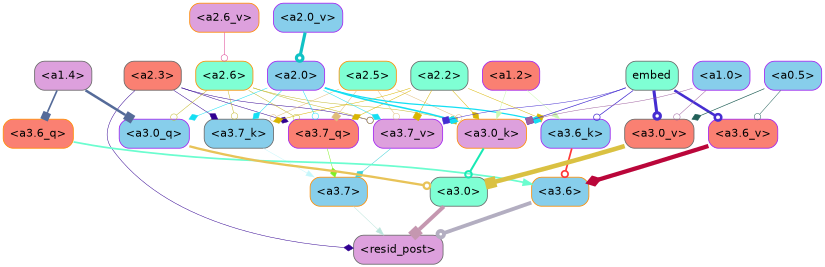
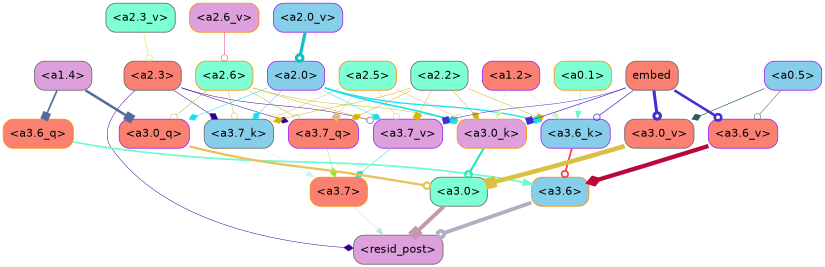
node "<a2.3_v>": added
node "<a0.1>": added
node "embed": fillcolor aquamarine -> salmon
node "<a1.0>": removed
edge "<a2.0>" -> "<a3.7_q>": removed
node "<a3.0_q>": fillcolor skyblue -> salmon
node "<a3.7>": fillcolor skyblue -> salmon
